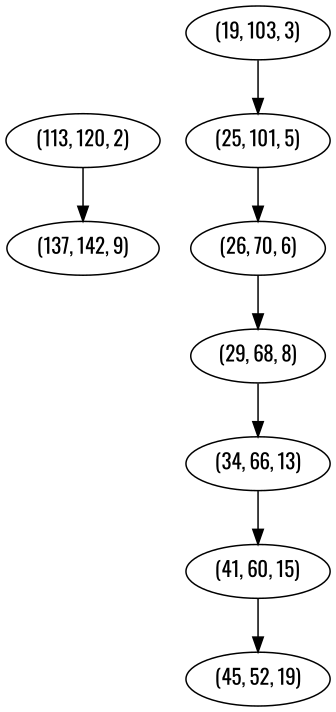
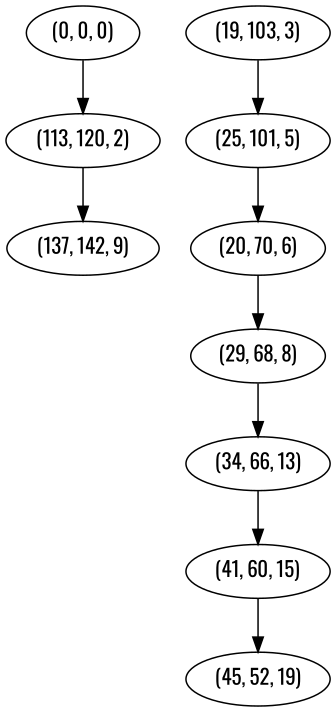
node "(0, 0, 0)": added
node "(26, 70, 6)": label "(26, 70, 6)" -> "(20, 70, 6)"
